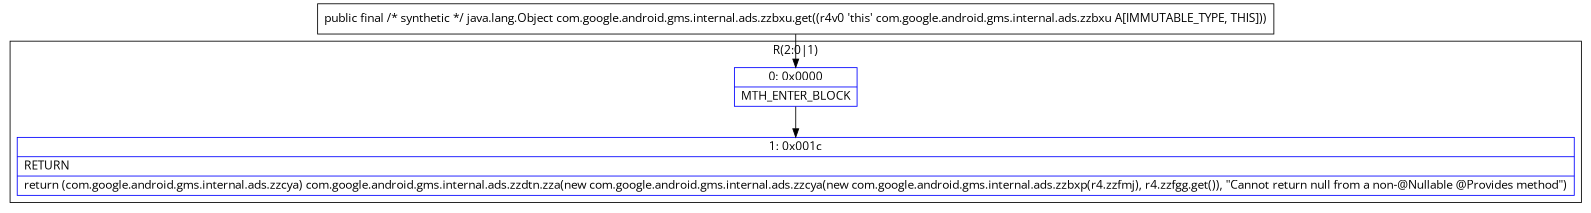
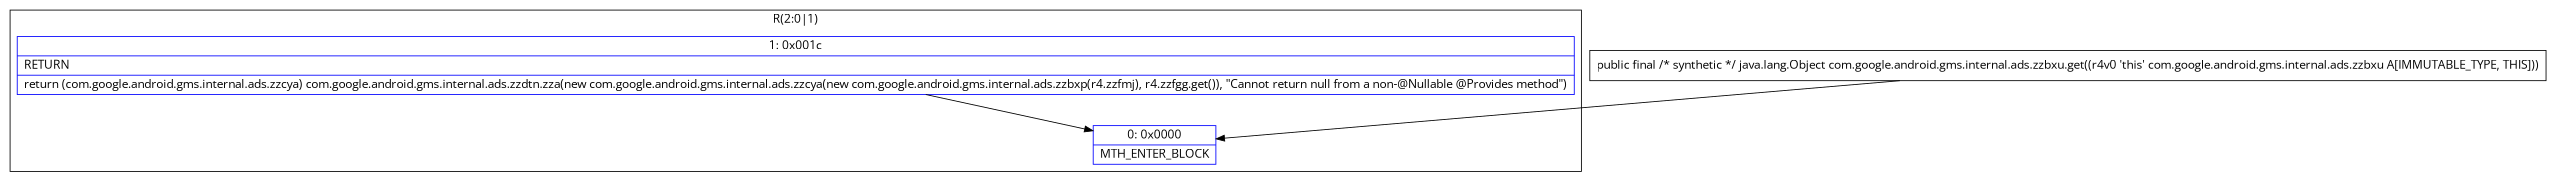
edge "0: 0x0000" -> "1: 0x001c": reversed
